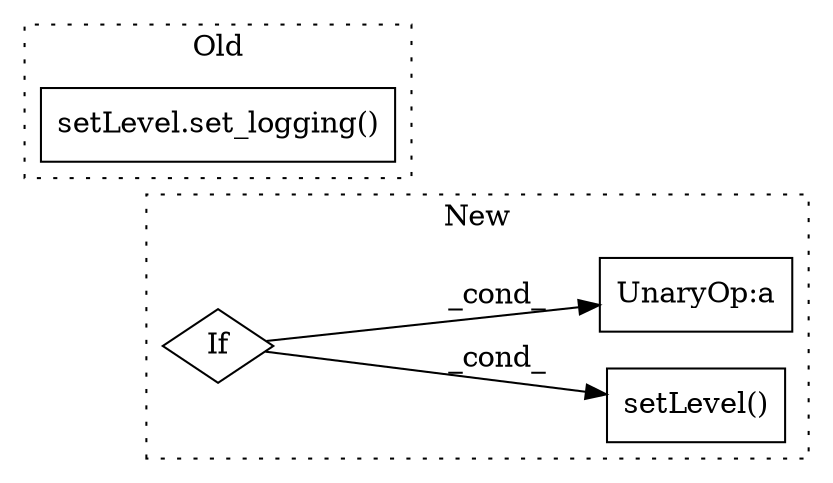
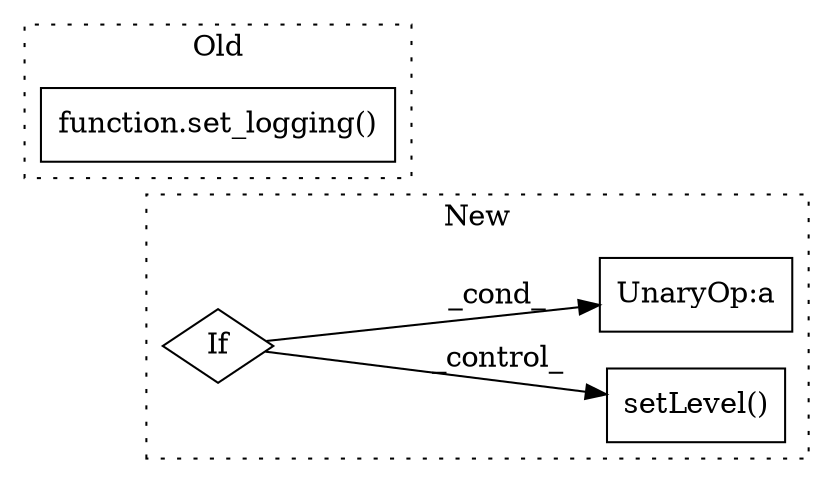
node "setLevel.set_logging()": label "setLevel.set_logging()" -> "function.set_logging()"
edge "If" -> "setLevel()": label "_cond_" -> "_control_"
